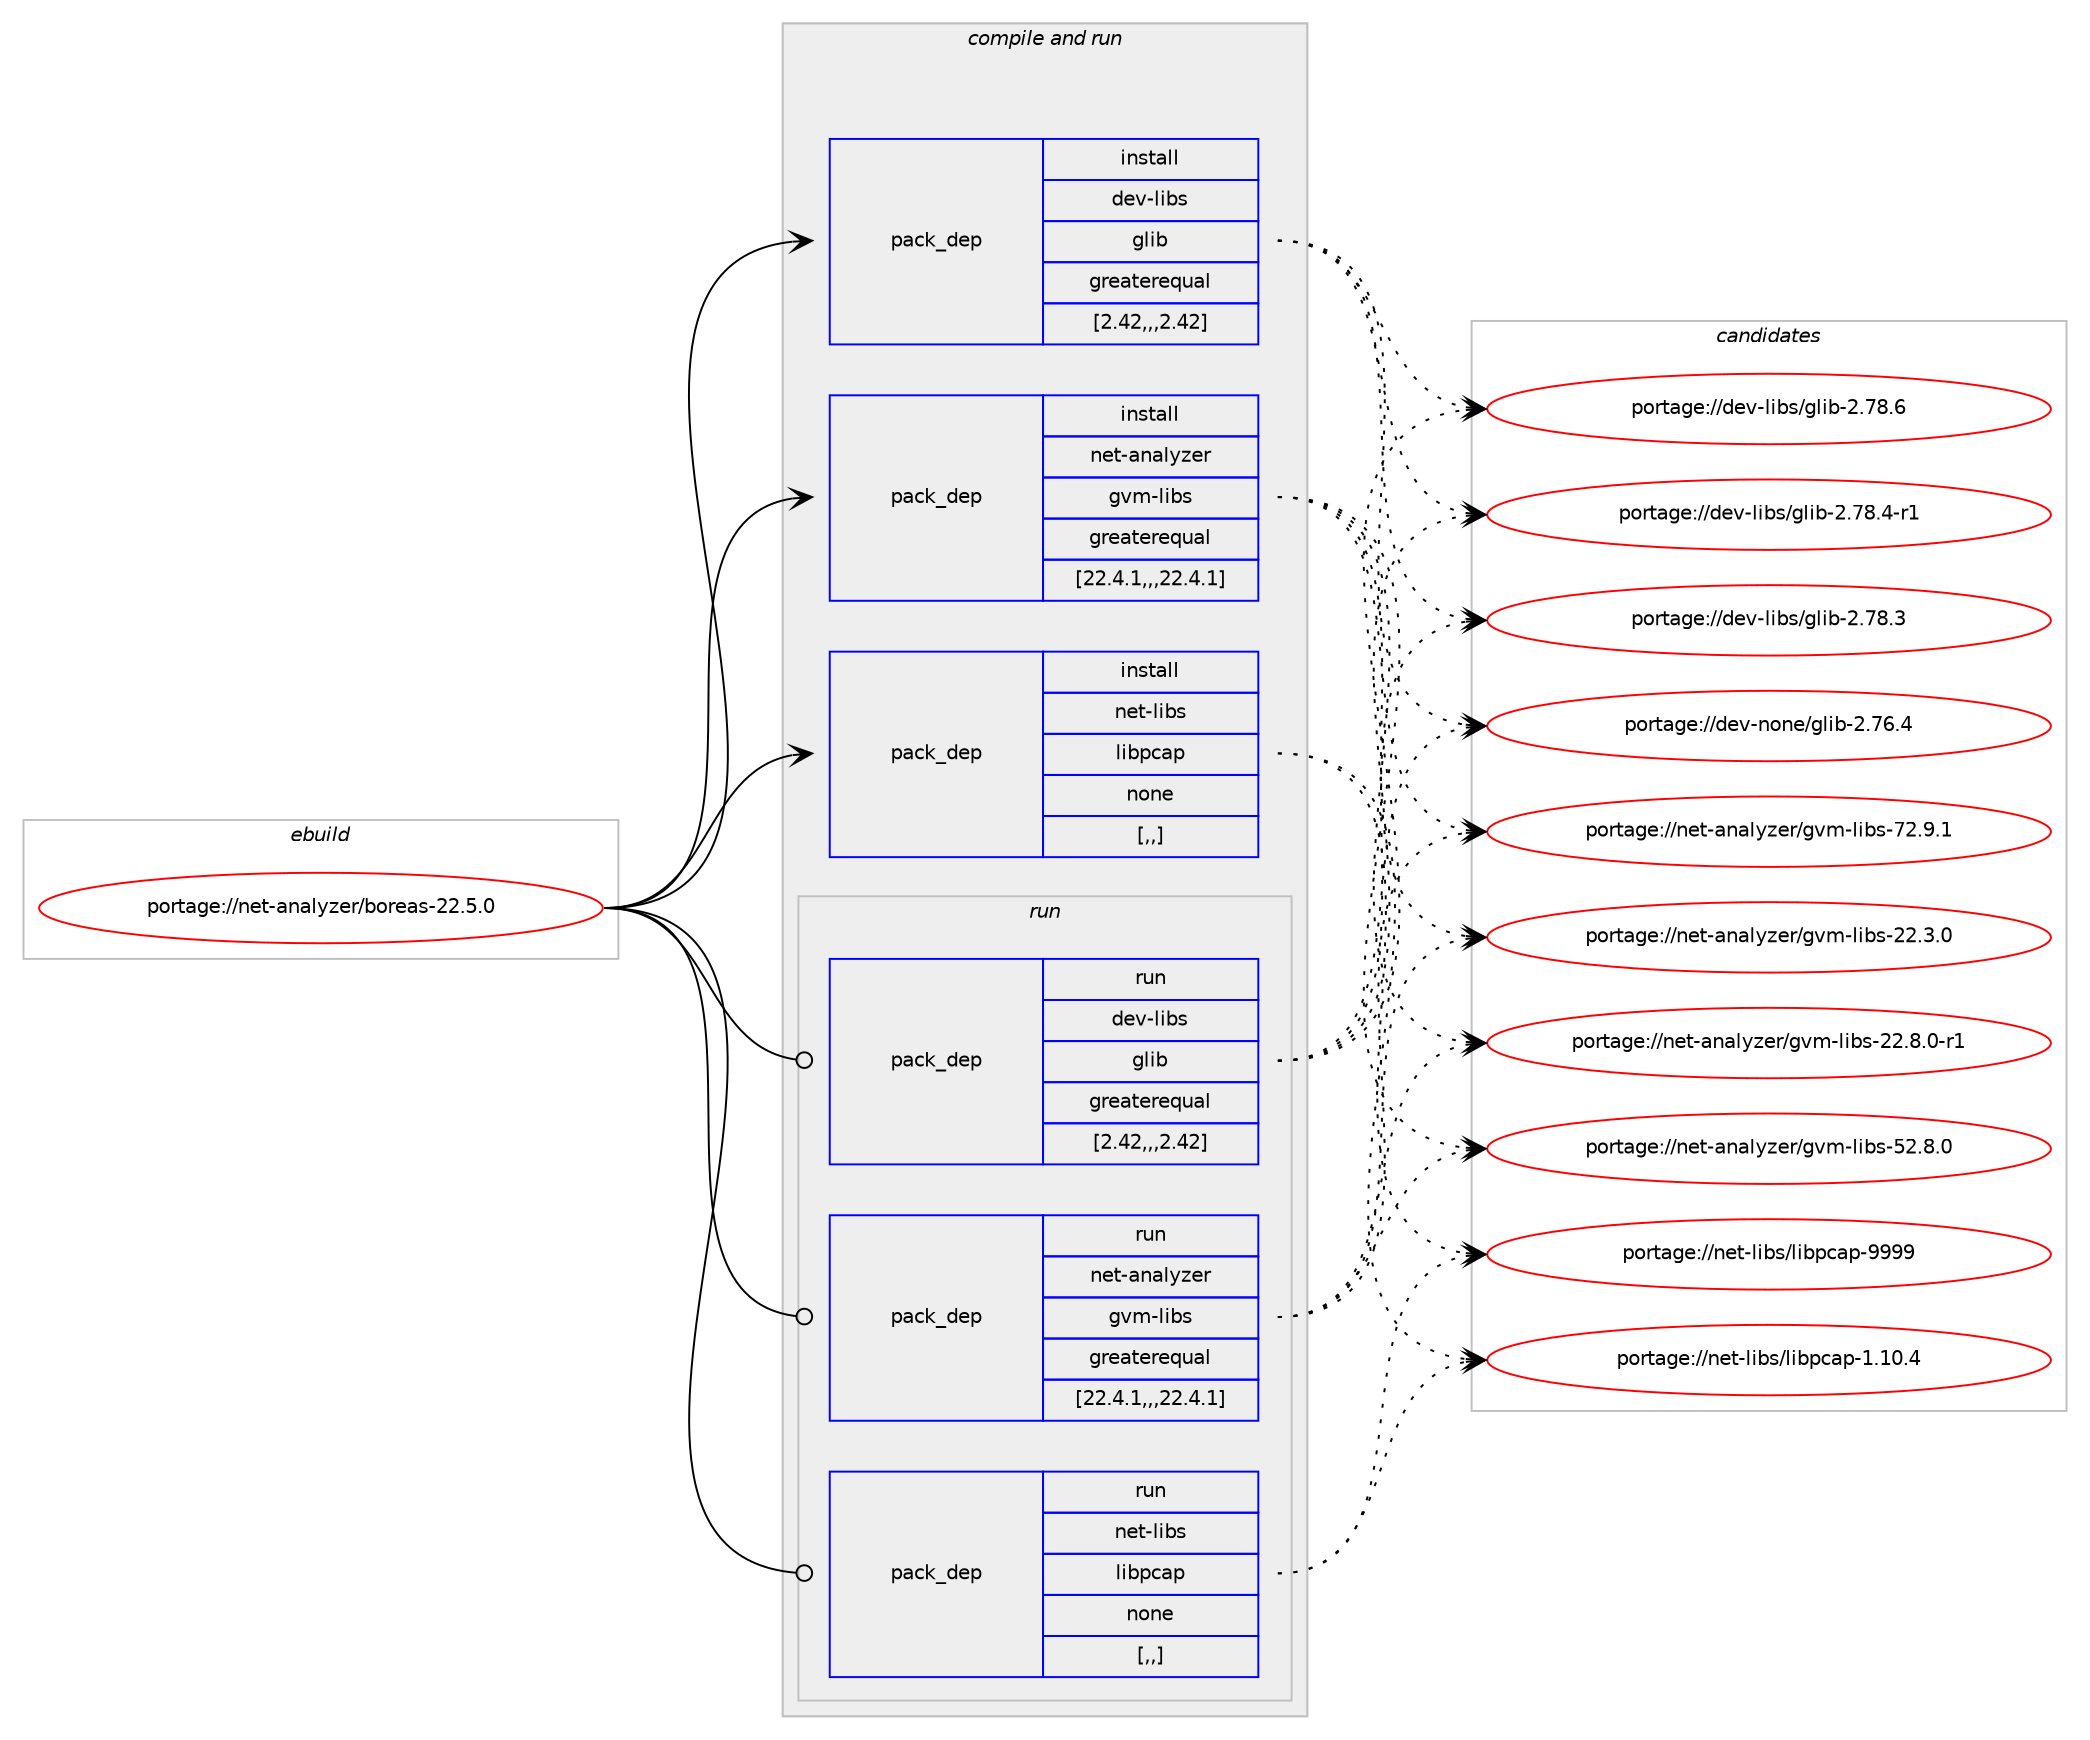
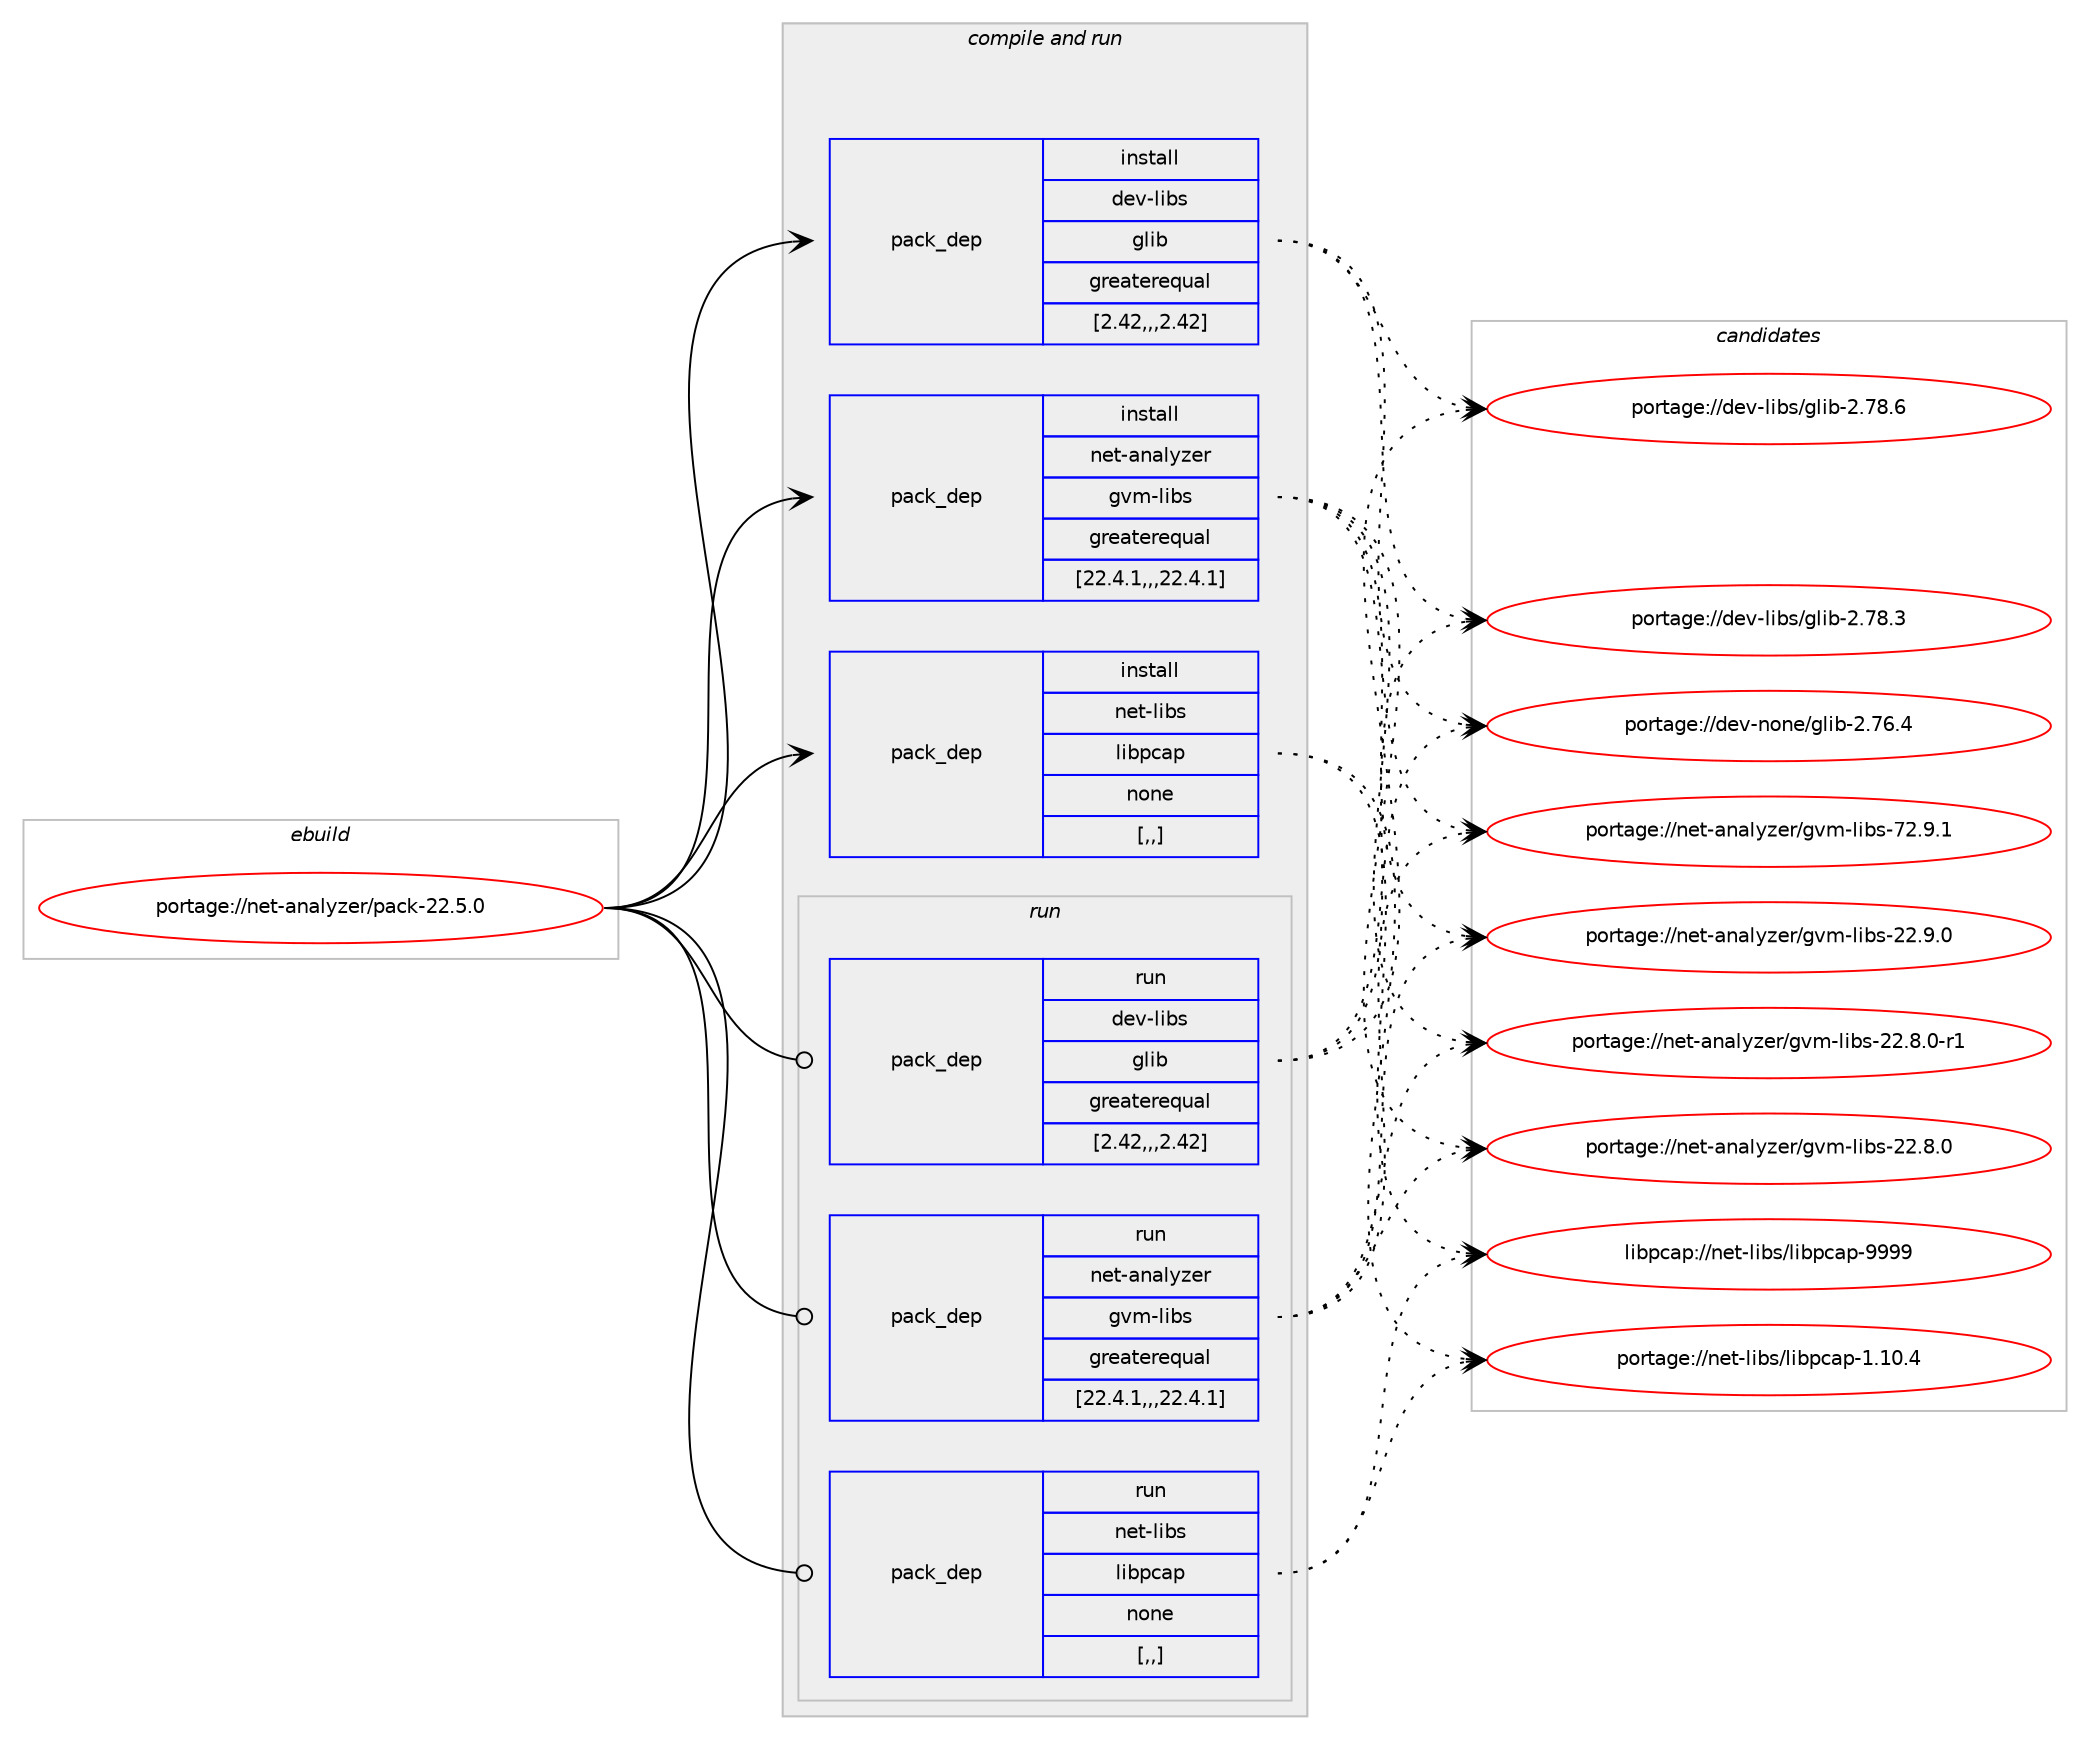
node "portage://dev-libs/glib-2.78.4-r1": removed
node "portage://net-analyzer/boreas-22.5.0": label "portage://net-analyzer/boreas-22.5.0" -> "portage://net-analyzer/pack-22.5.0"
node "portage://net-analyzer/gvm-libs-22.3.0": label "portage://net-analyzer/gvm-libs-22.3.0" -> "portage://net-analyzer/gvm-libs-22.9.0"
node "portage://net-analyzer/gvm-libs-52.8.0": label "portage://net-analyzer/gvm-libs-52.8.0" -> "portage://net-analyzer/gvm-libs-22.8.0"
node "portage://net-libs/libpcap-9999": label "portage://net-libs/libpcap-9999" -> "libpcap://net-libs/libpcap-9999"
